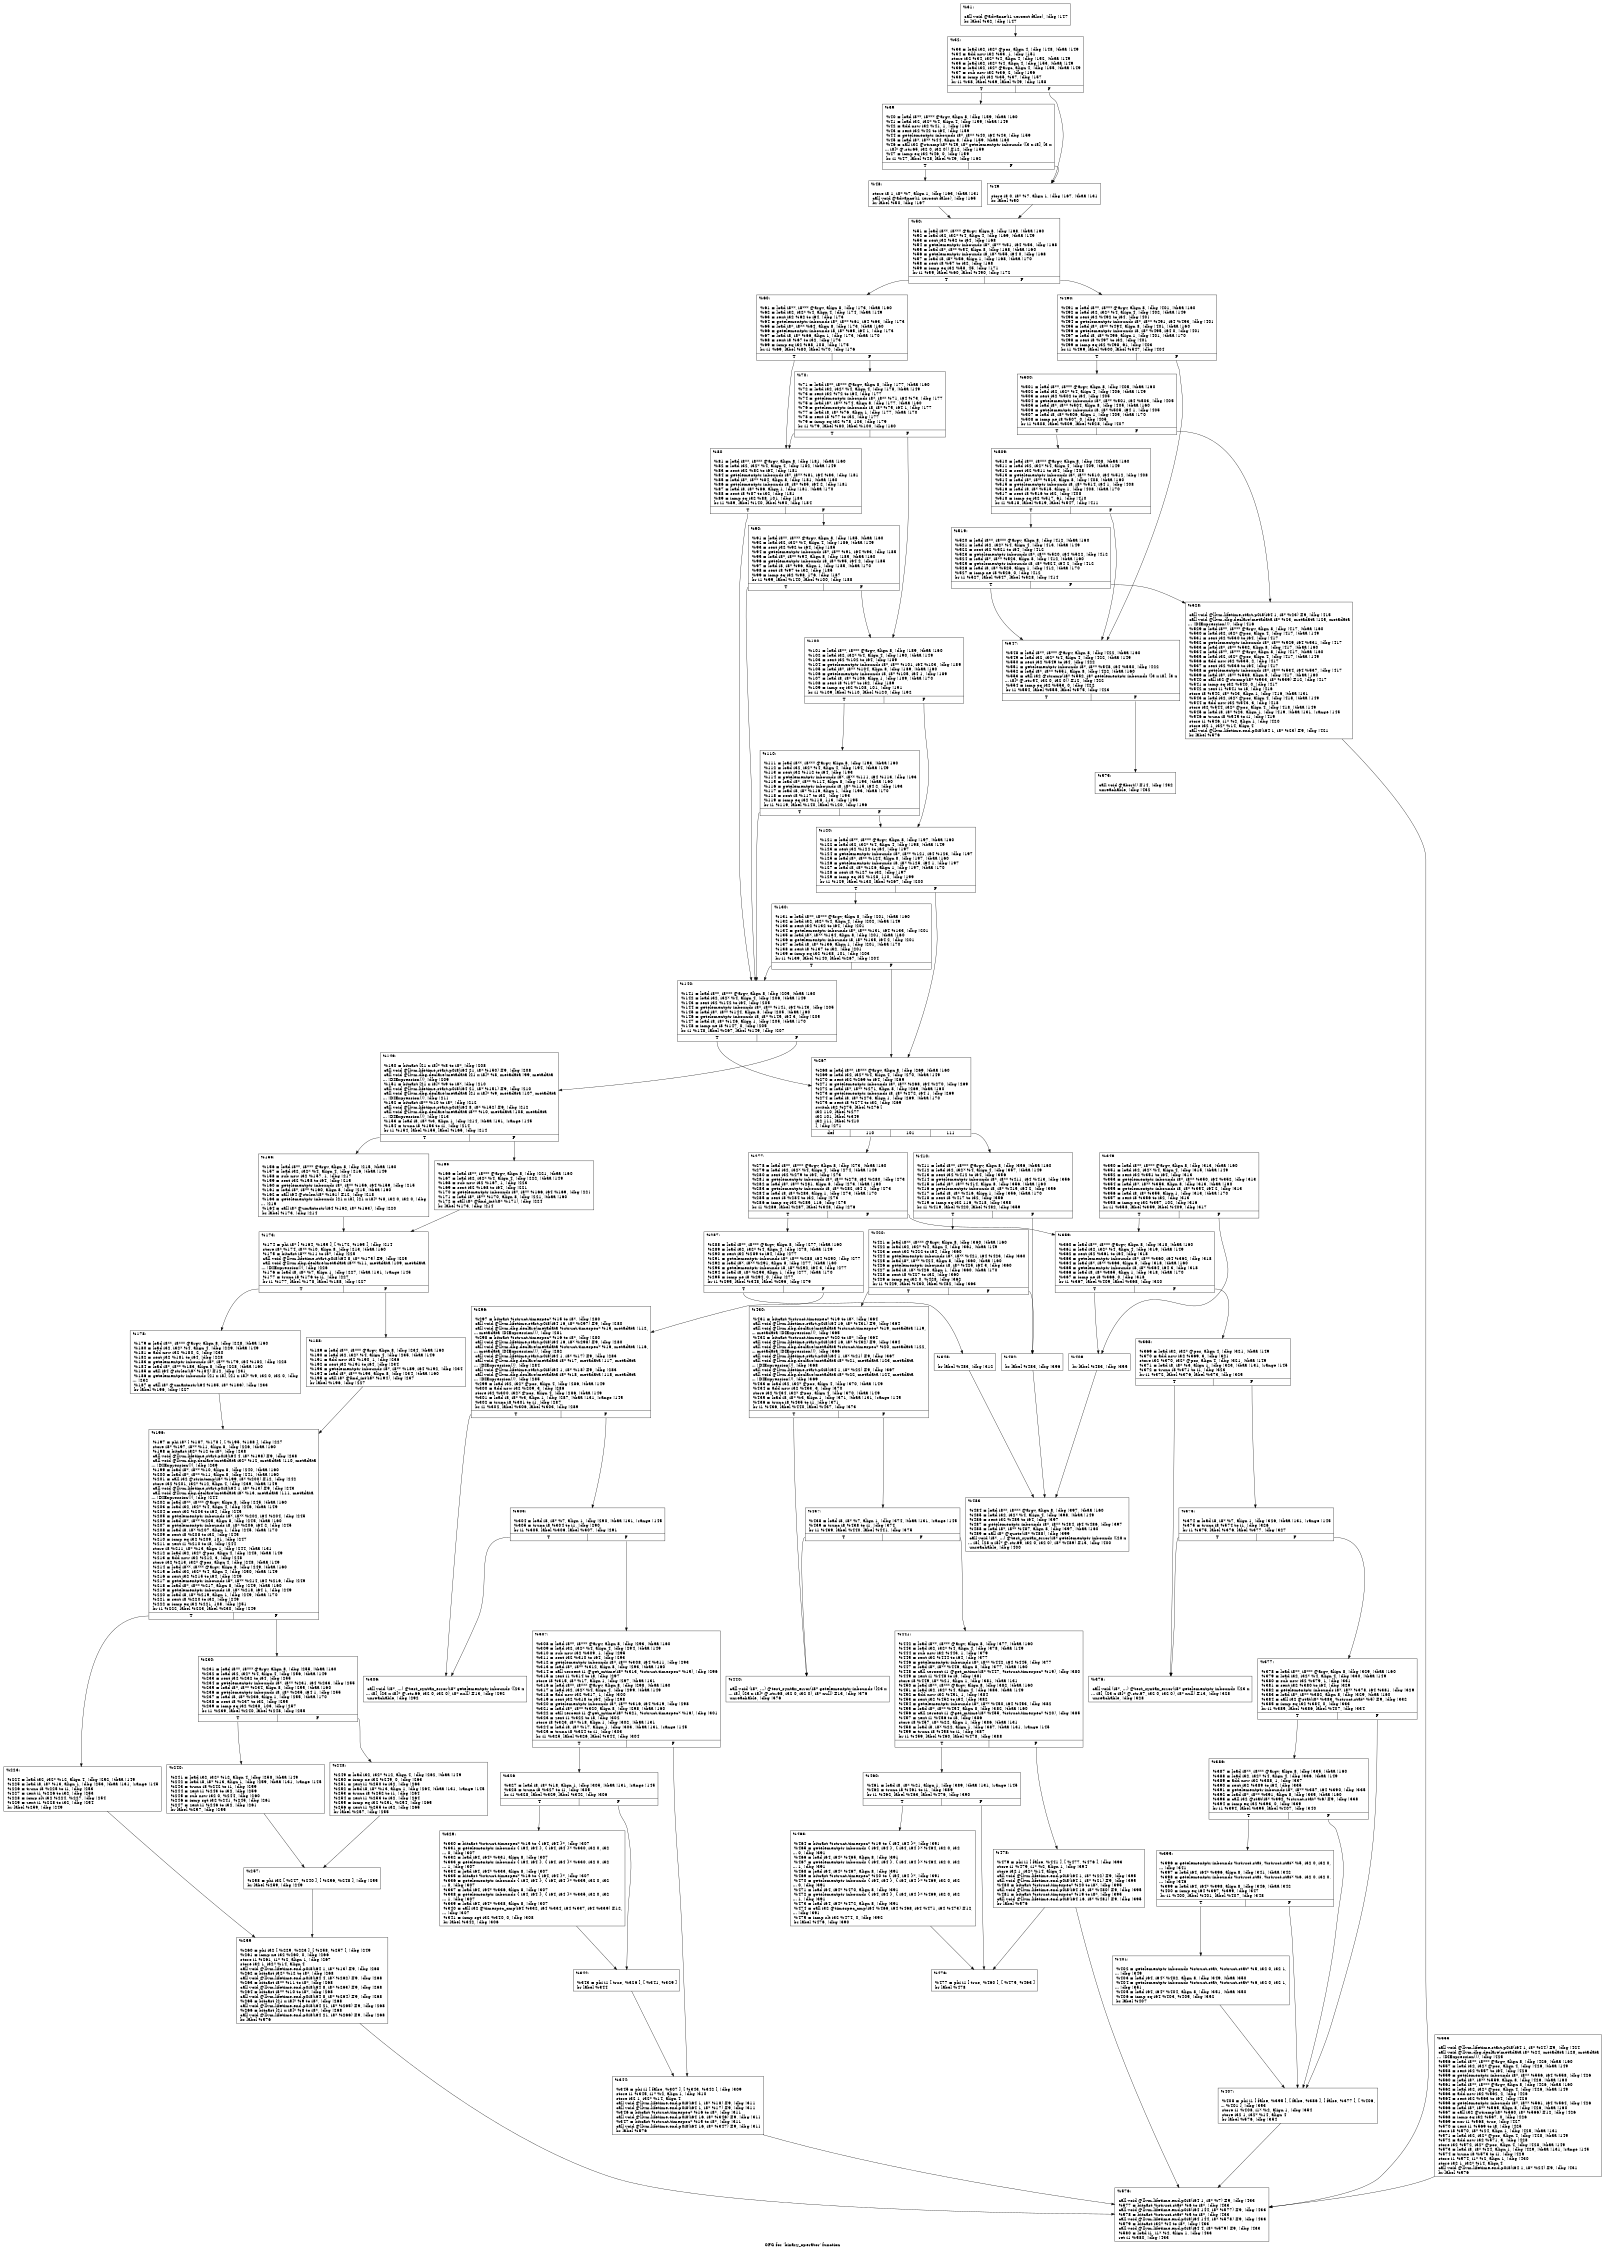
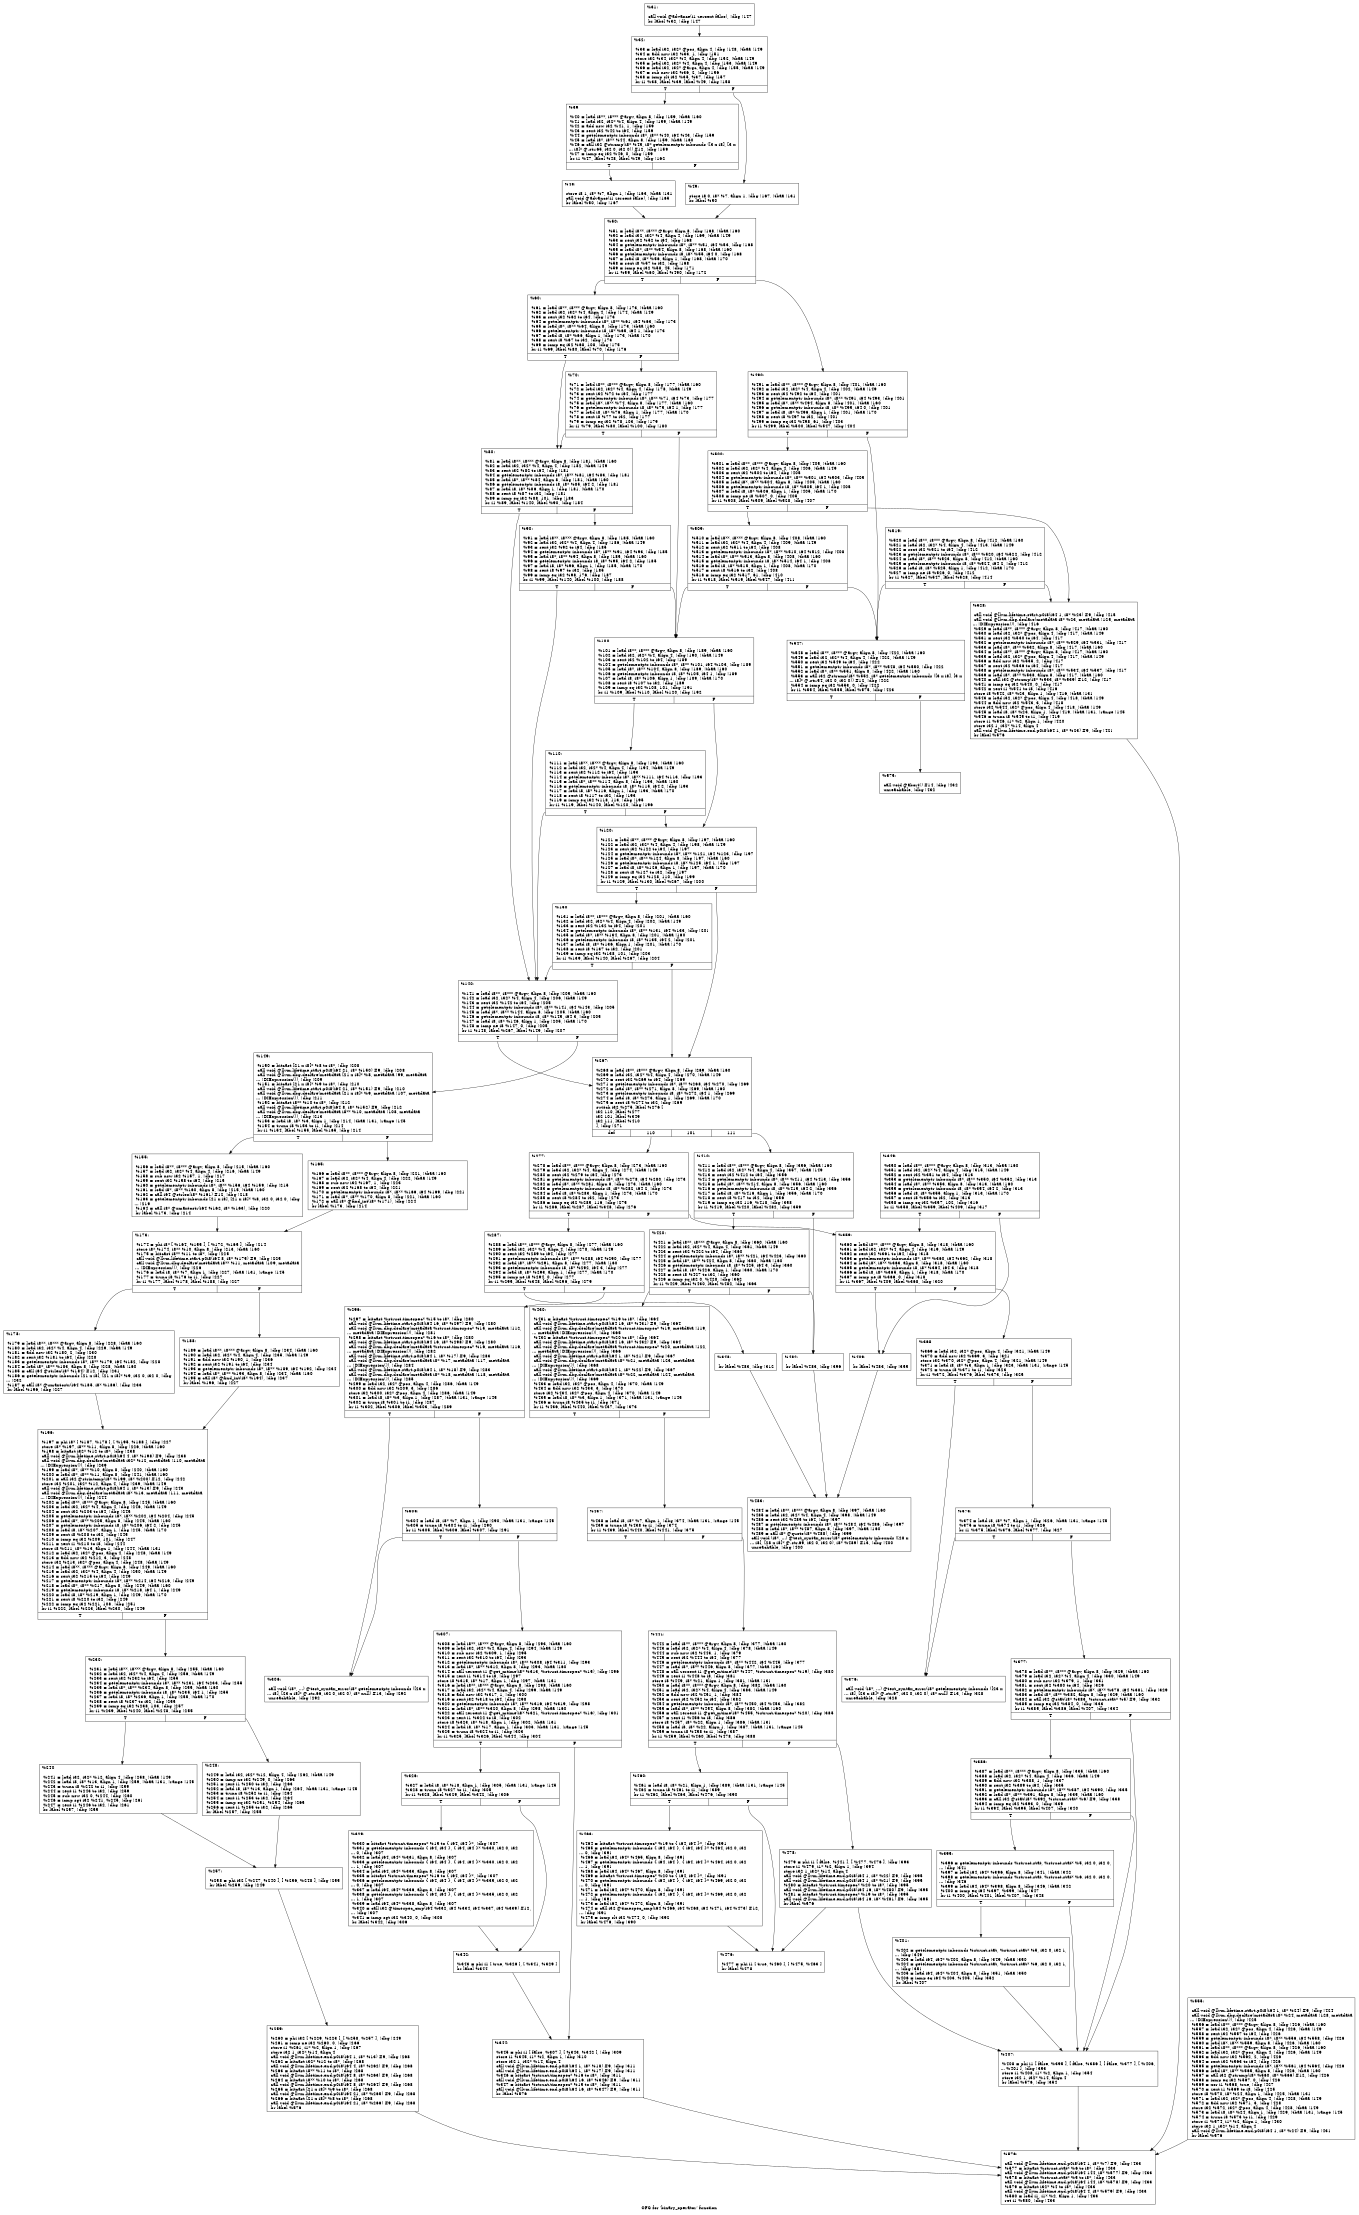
edge "%39:" -> "%49:": removed
edge "%509:" -> "%519:": now "%509:" -> "%100:"
node "%440:": removed
node "%223:": removed
edge "%478:" -> "%576:": now "%478:" -> "%407:"
